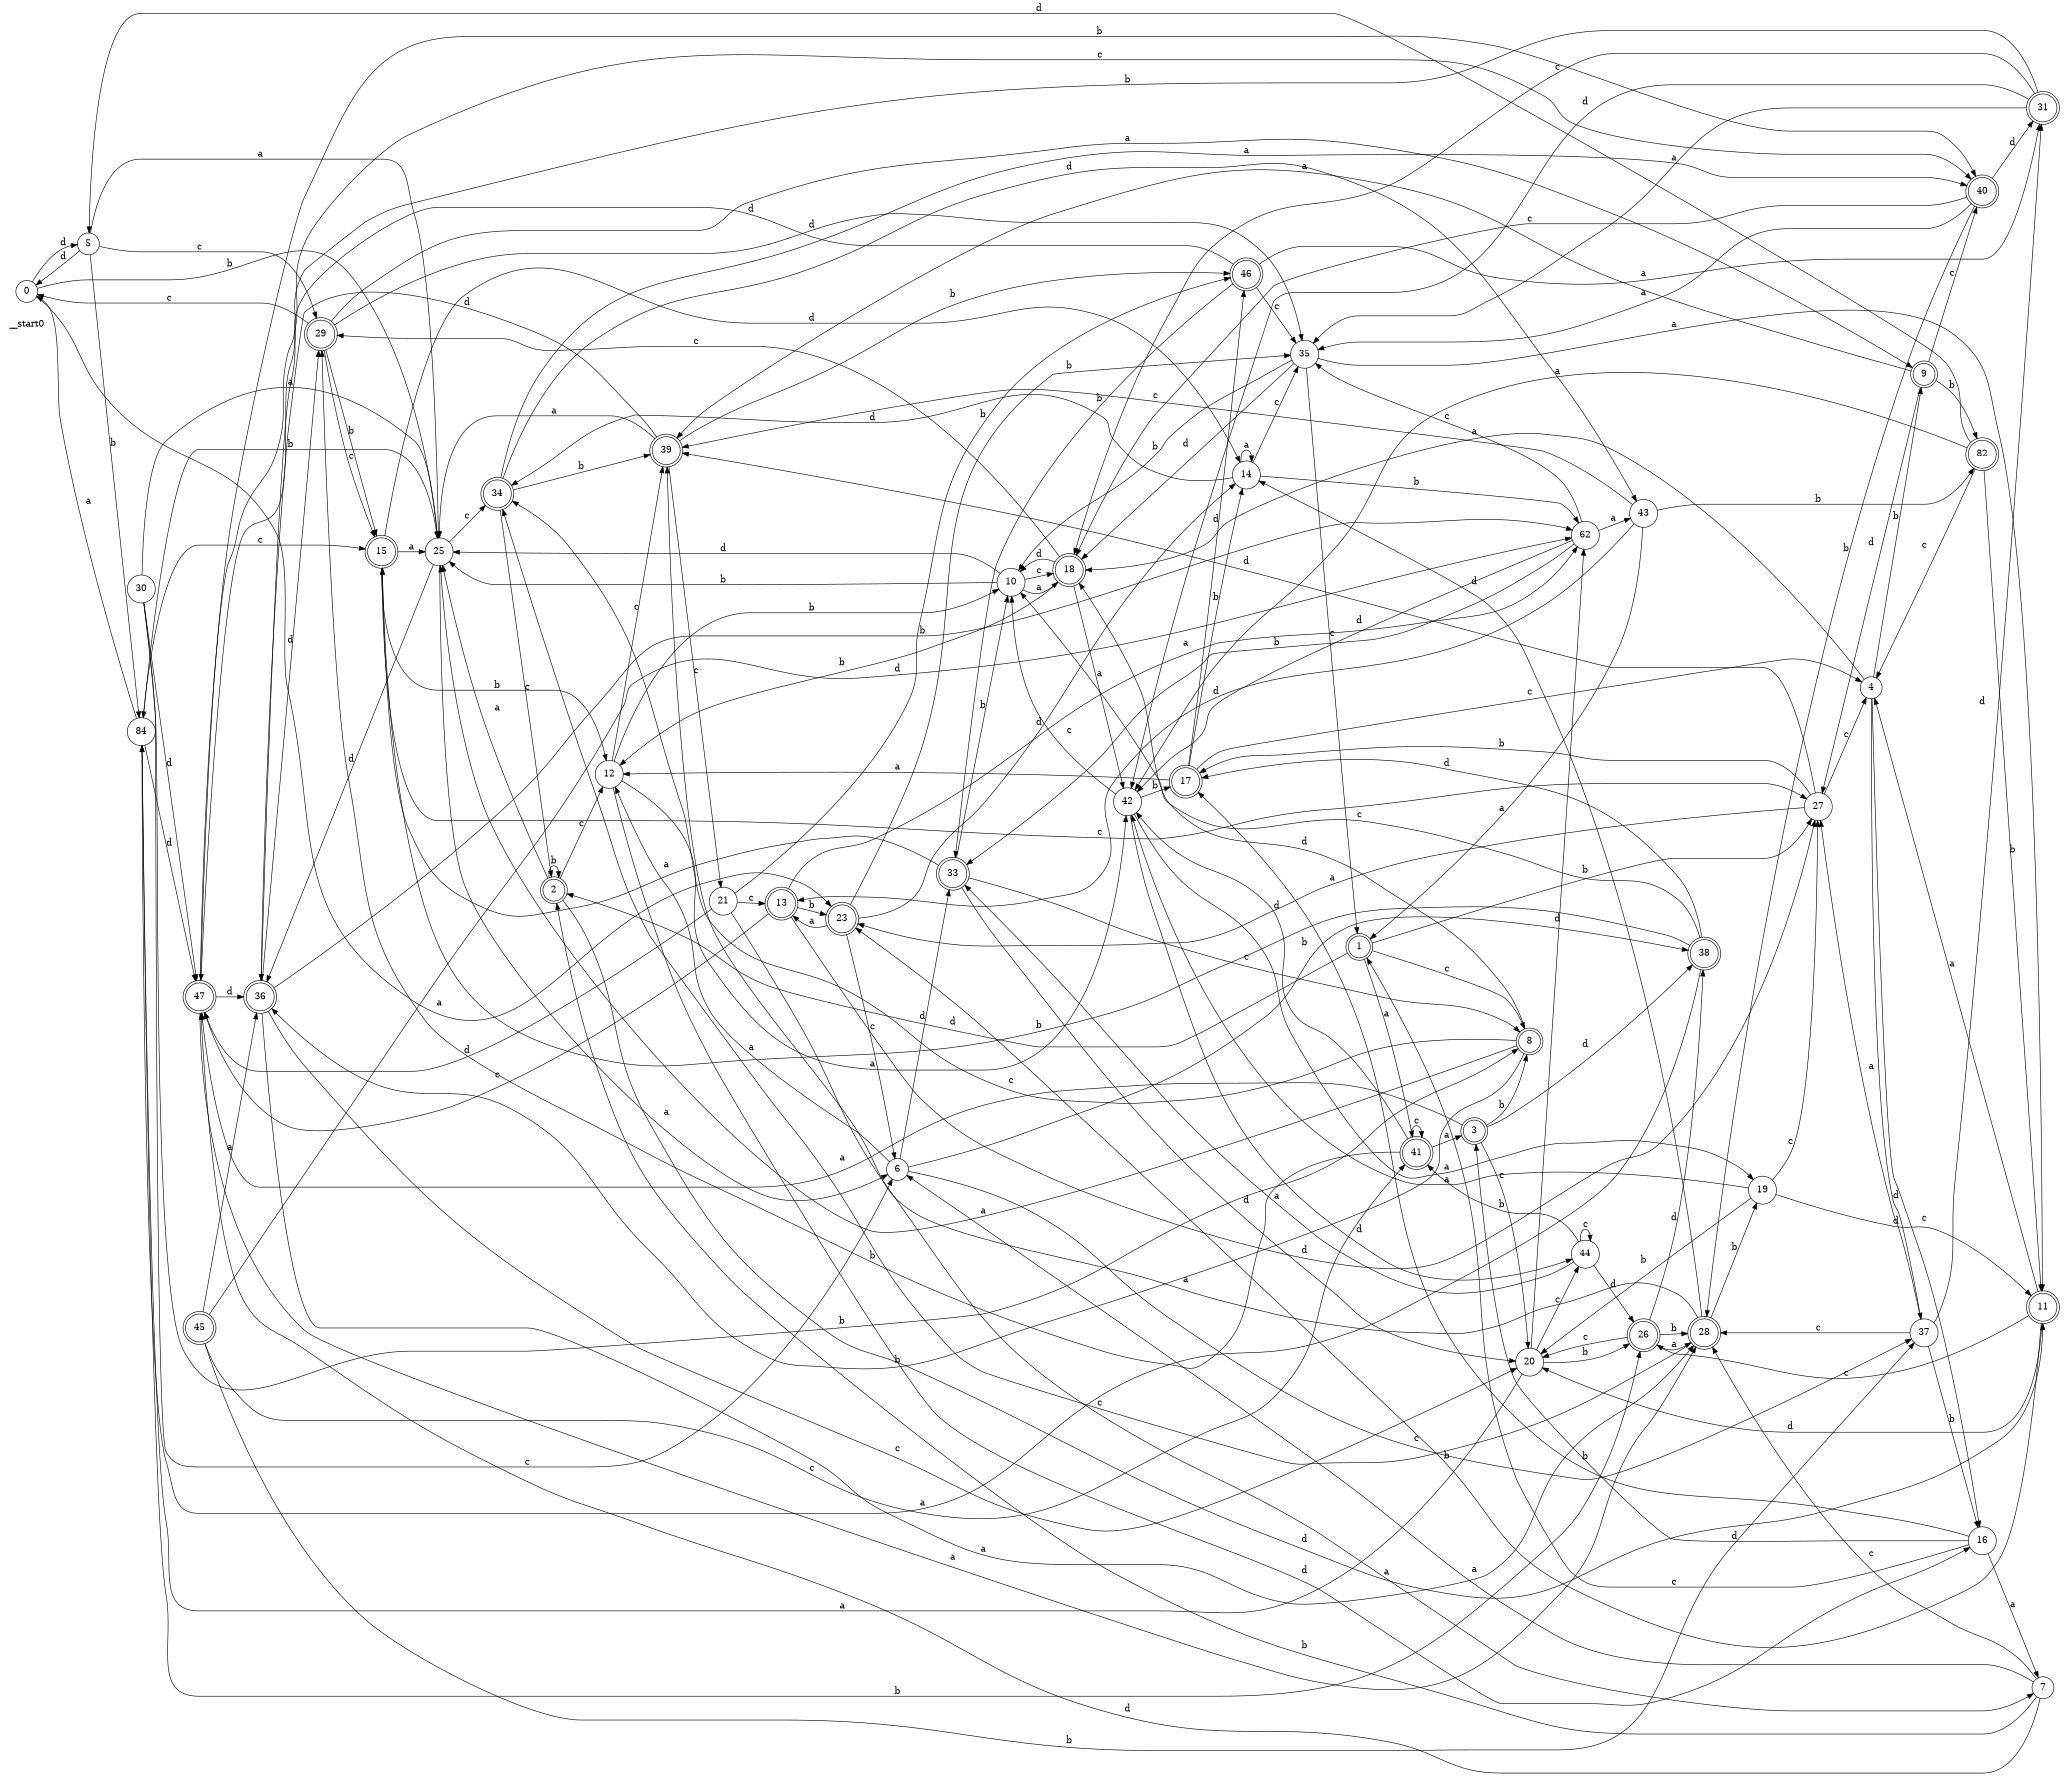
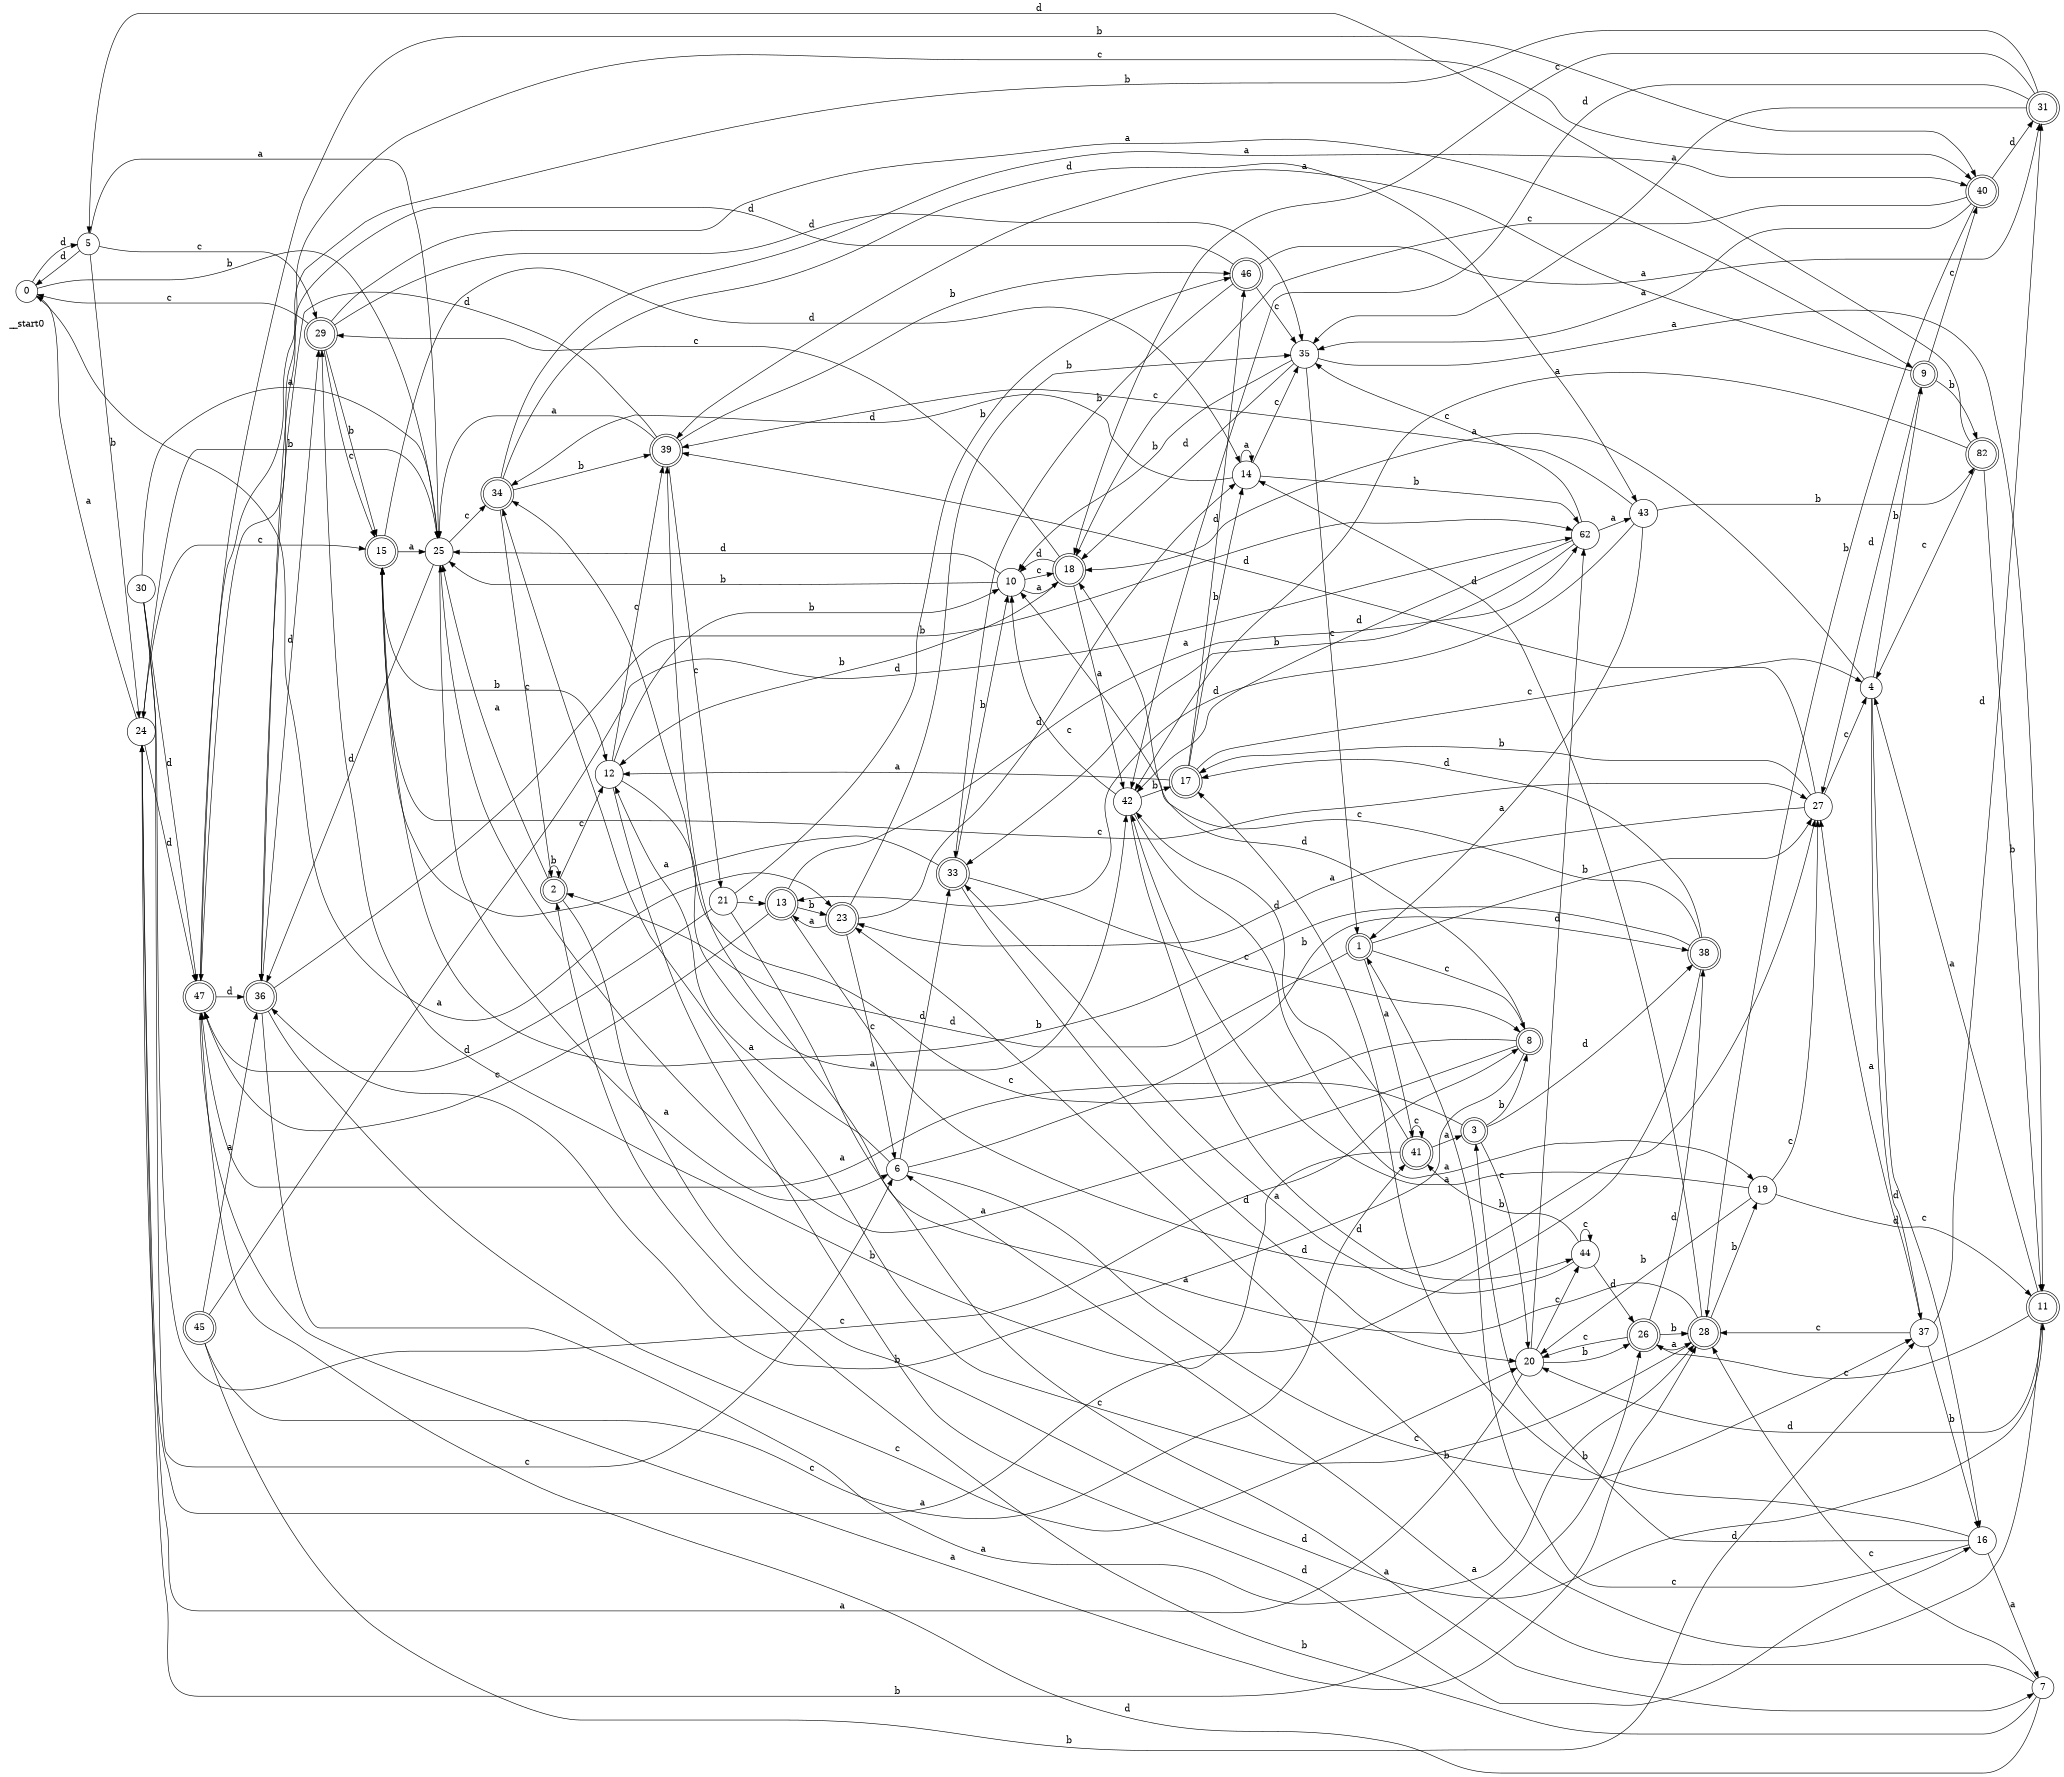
node "84": label "84" -> "24"
edge "30" -> "8": label "b" -> "c"
